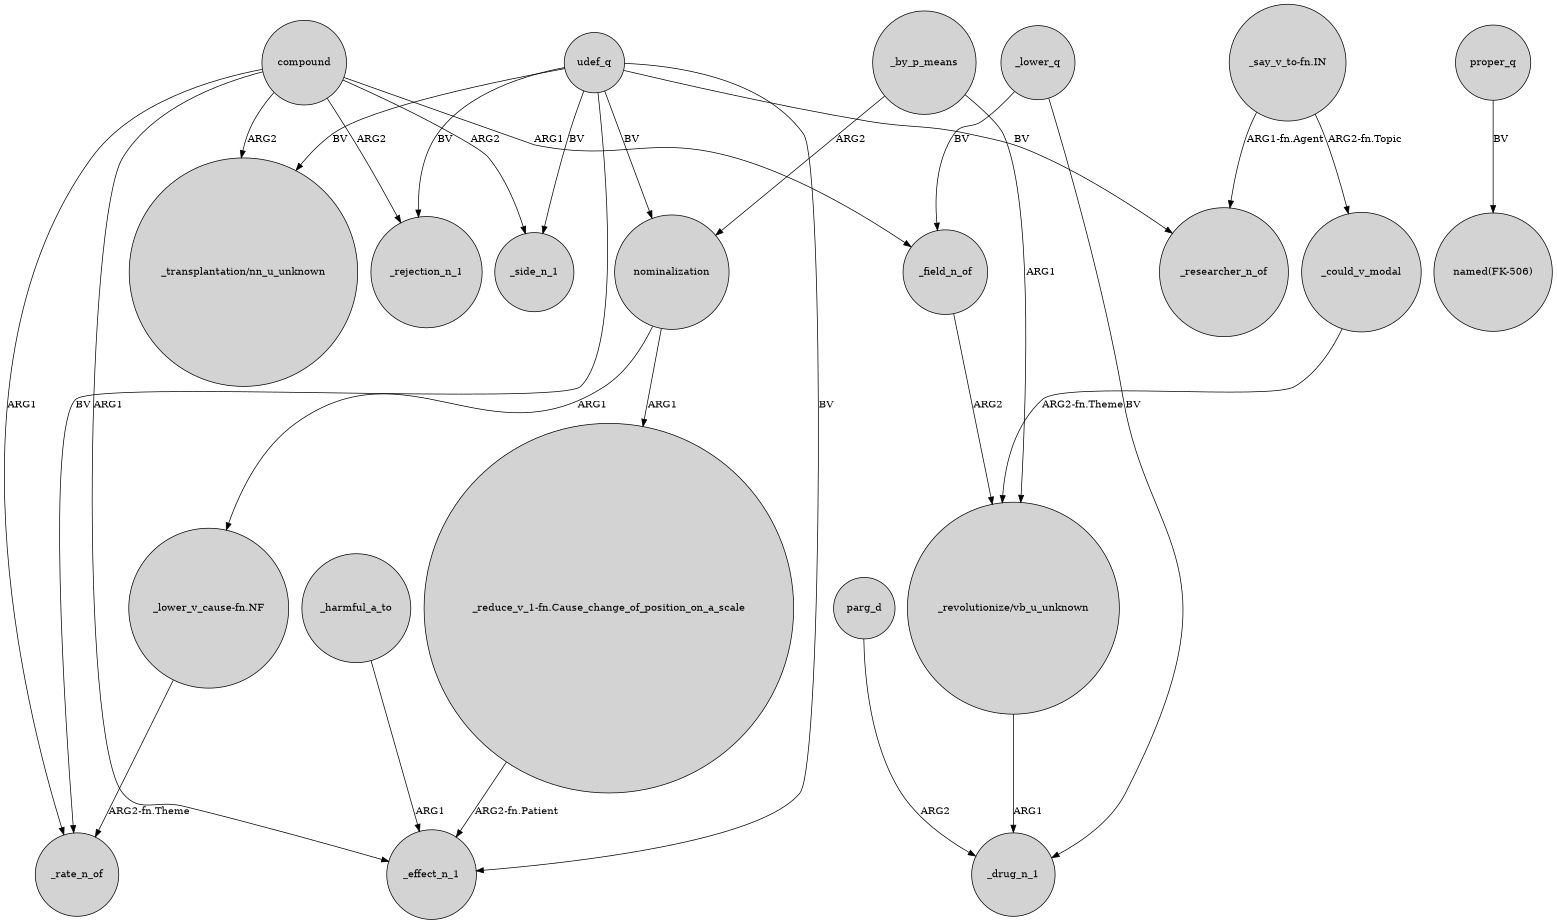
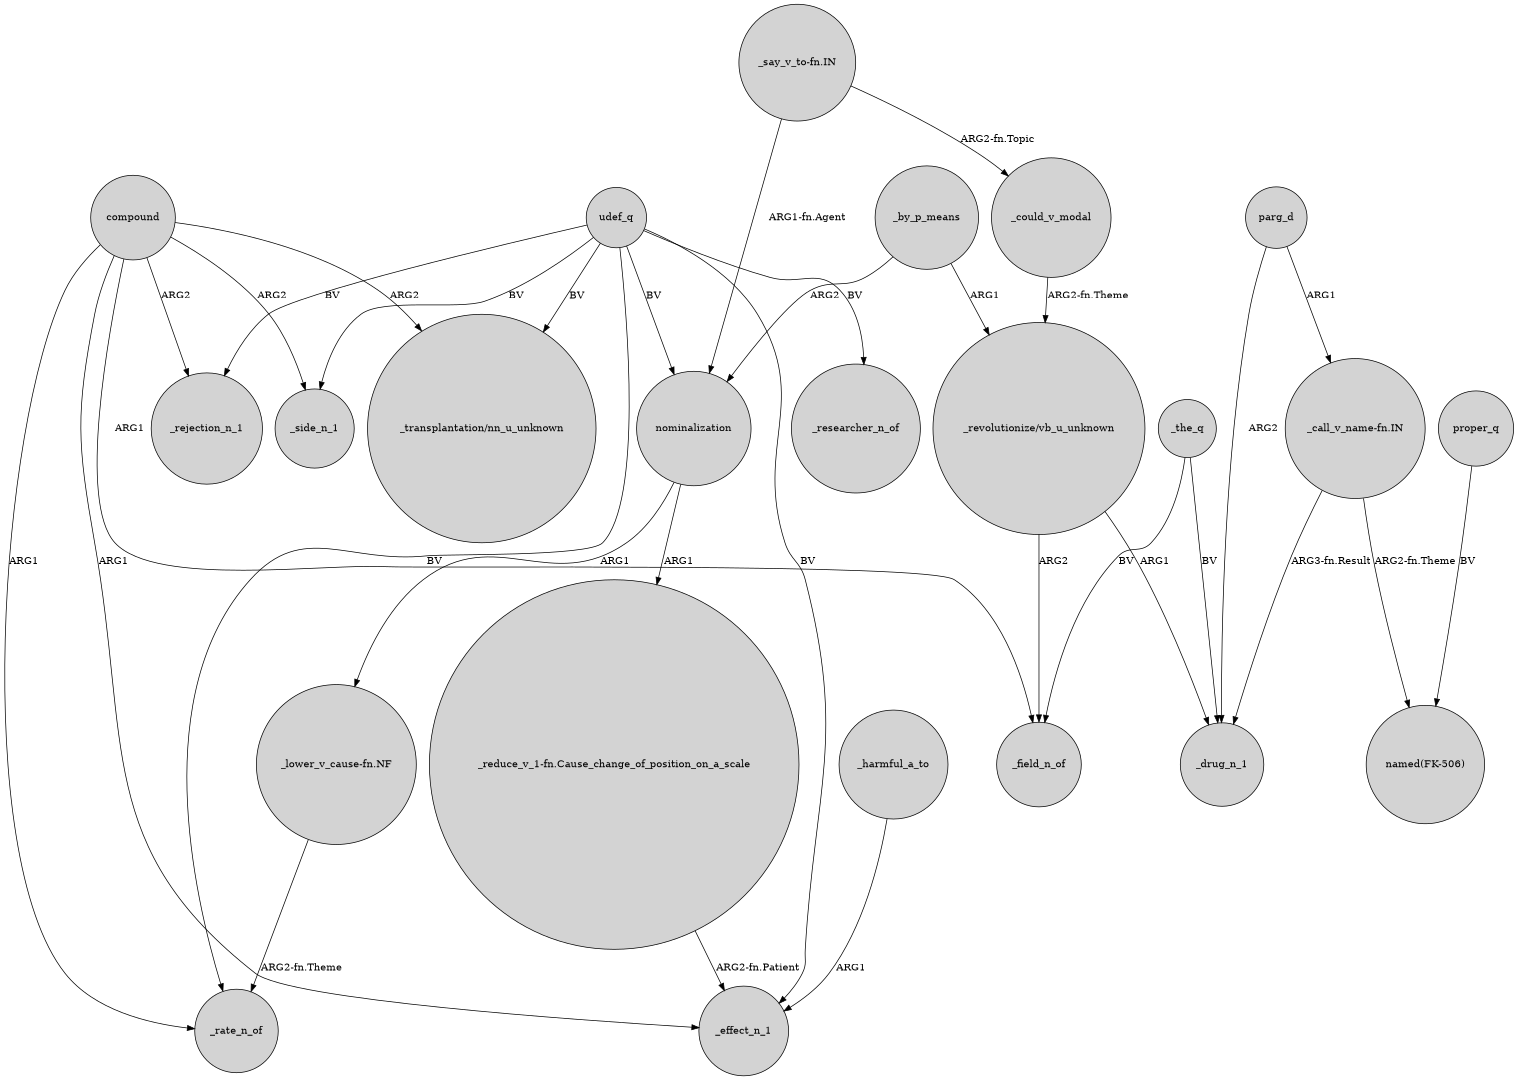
node "_lower_q": label "_lower_q" -> "_the_q"
edge "_say_v_to-fn.IN" -> "_researcher_n_of": now "_say_v_to-fn.IN" -> "nominalization"
edge "_field_n_of" -> "_revolutionize/vb_u_unknown": reversed
node "_call_v_name-fn.IN": added
